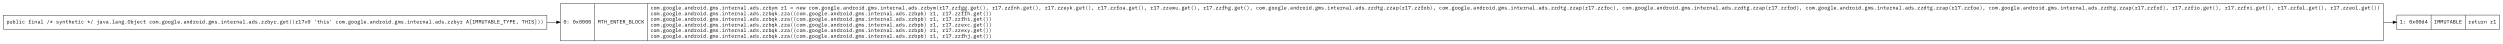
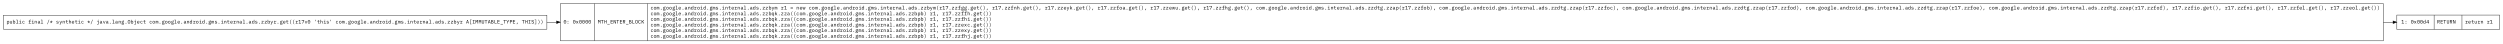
node "1: 0x00d4": text "IMMUTABLE" -> "RETURN"
